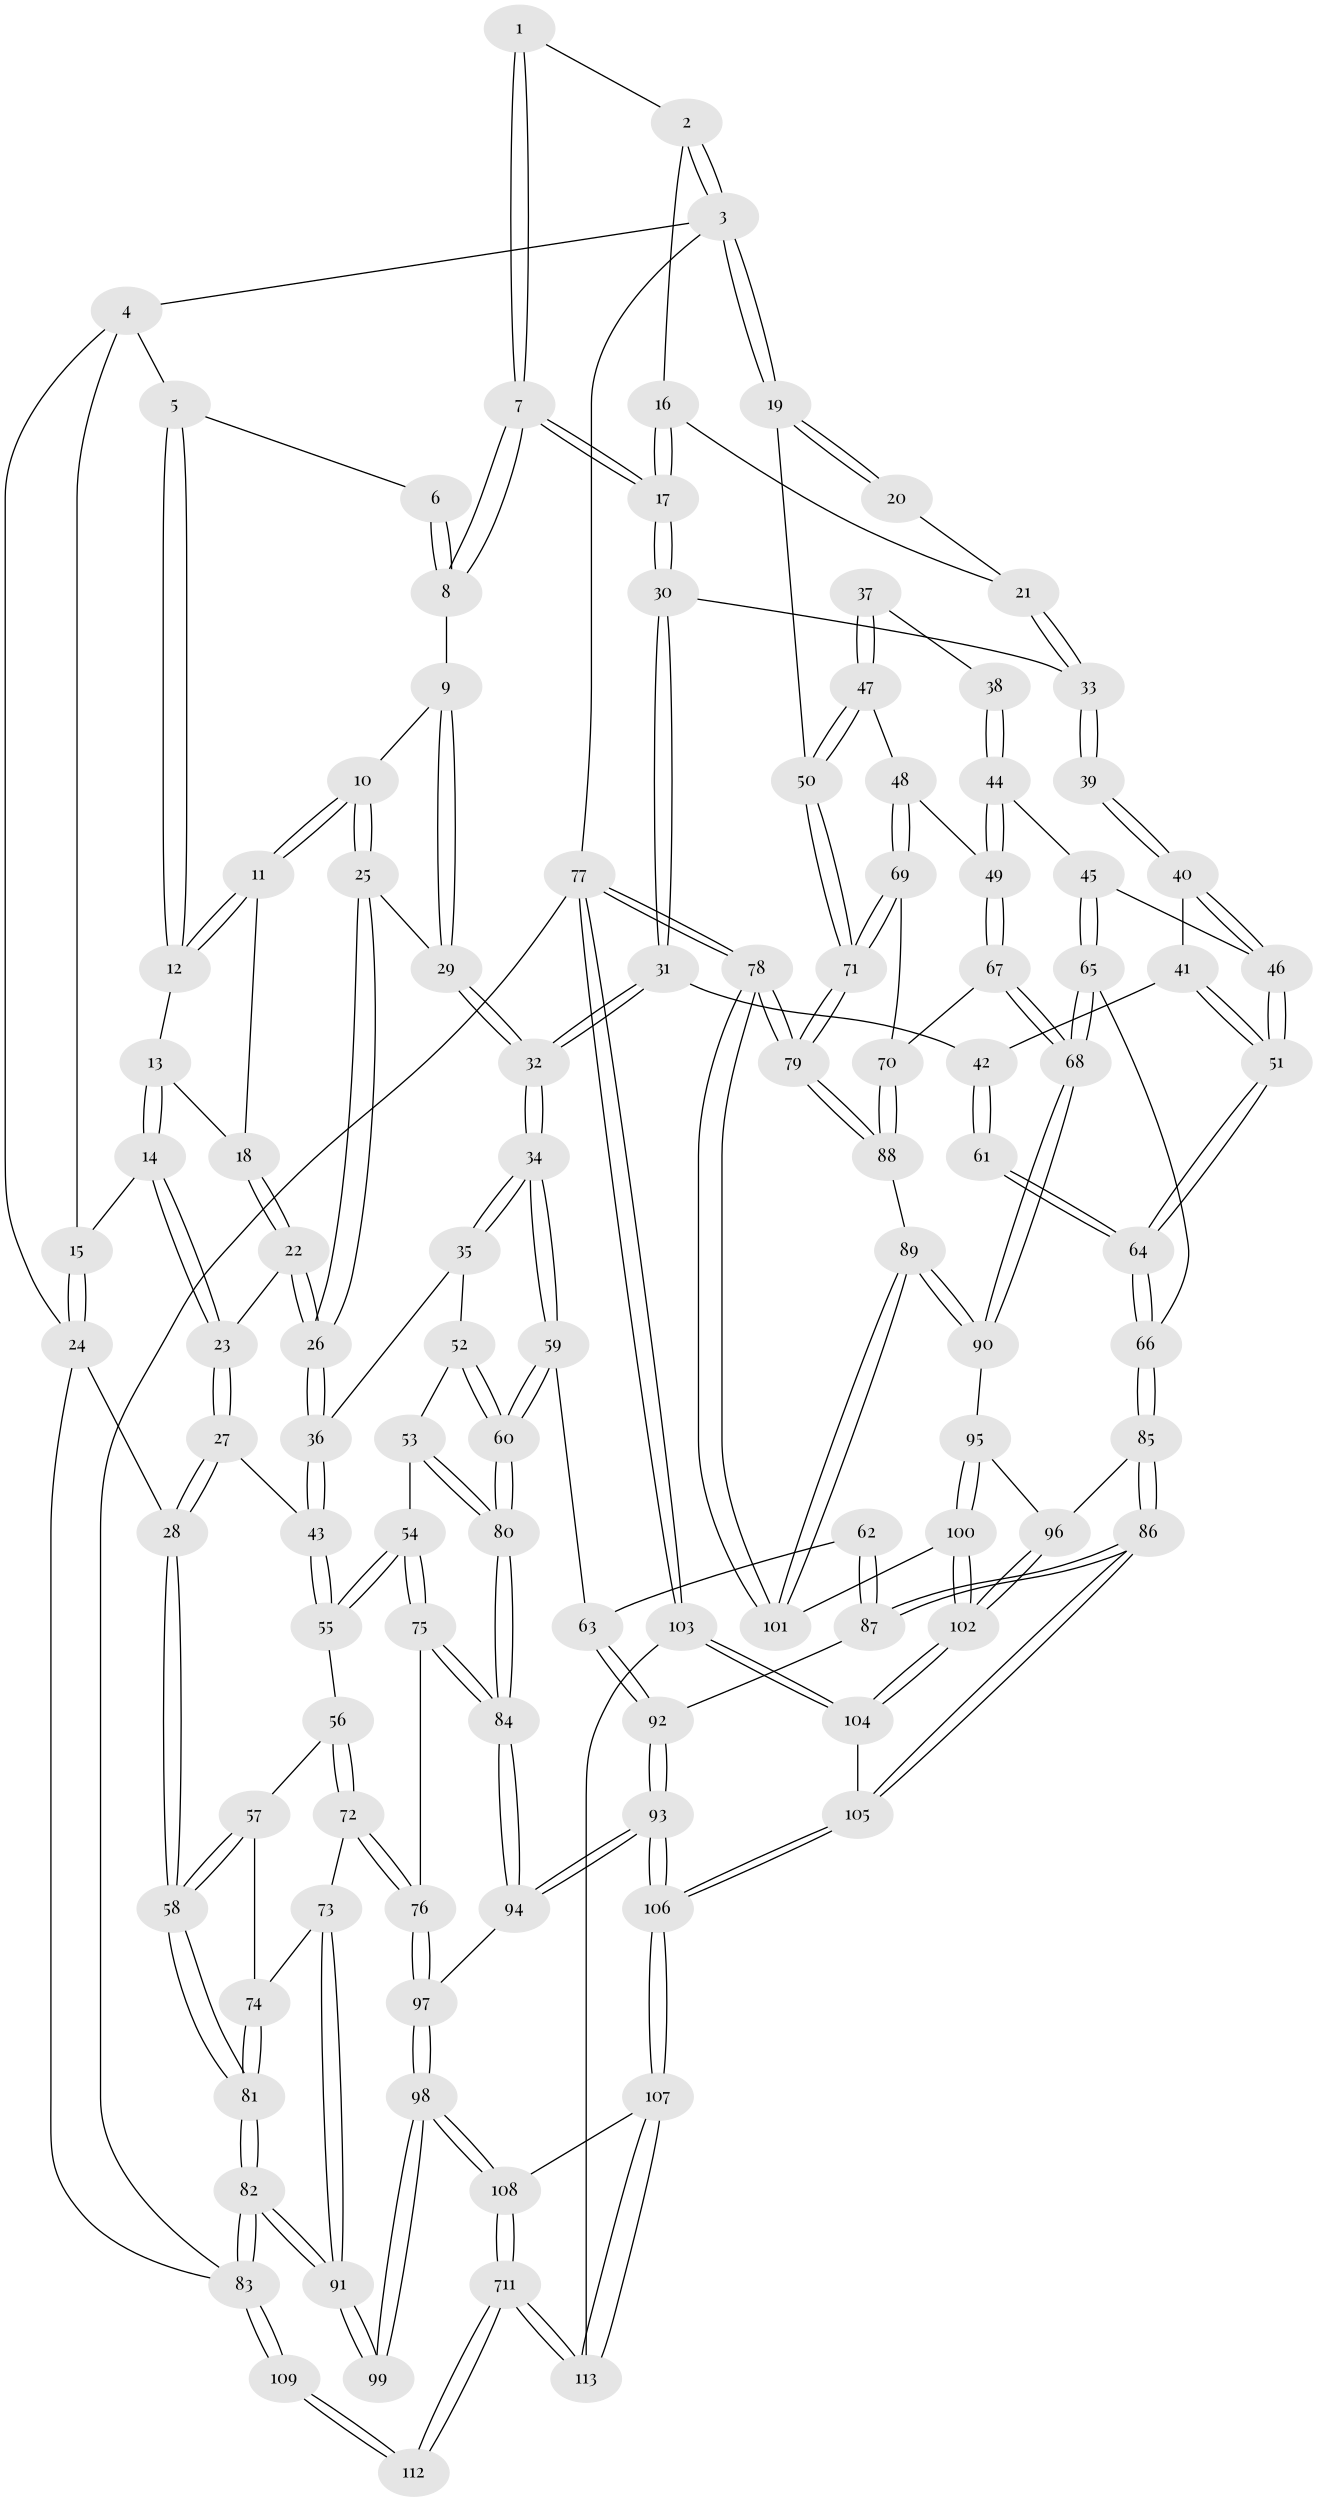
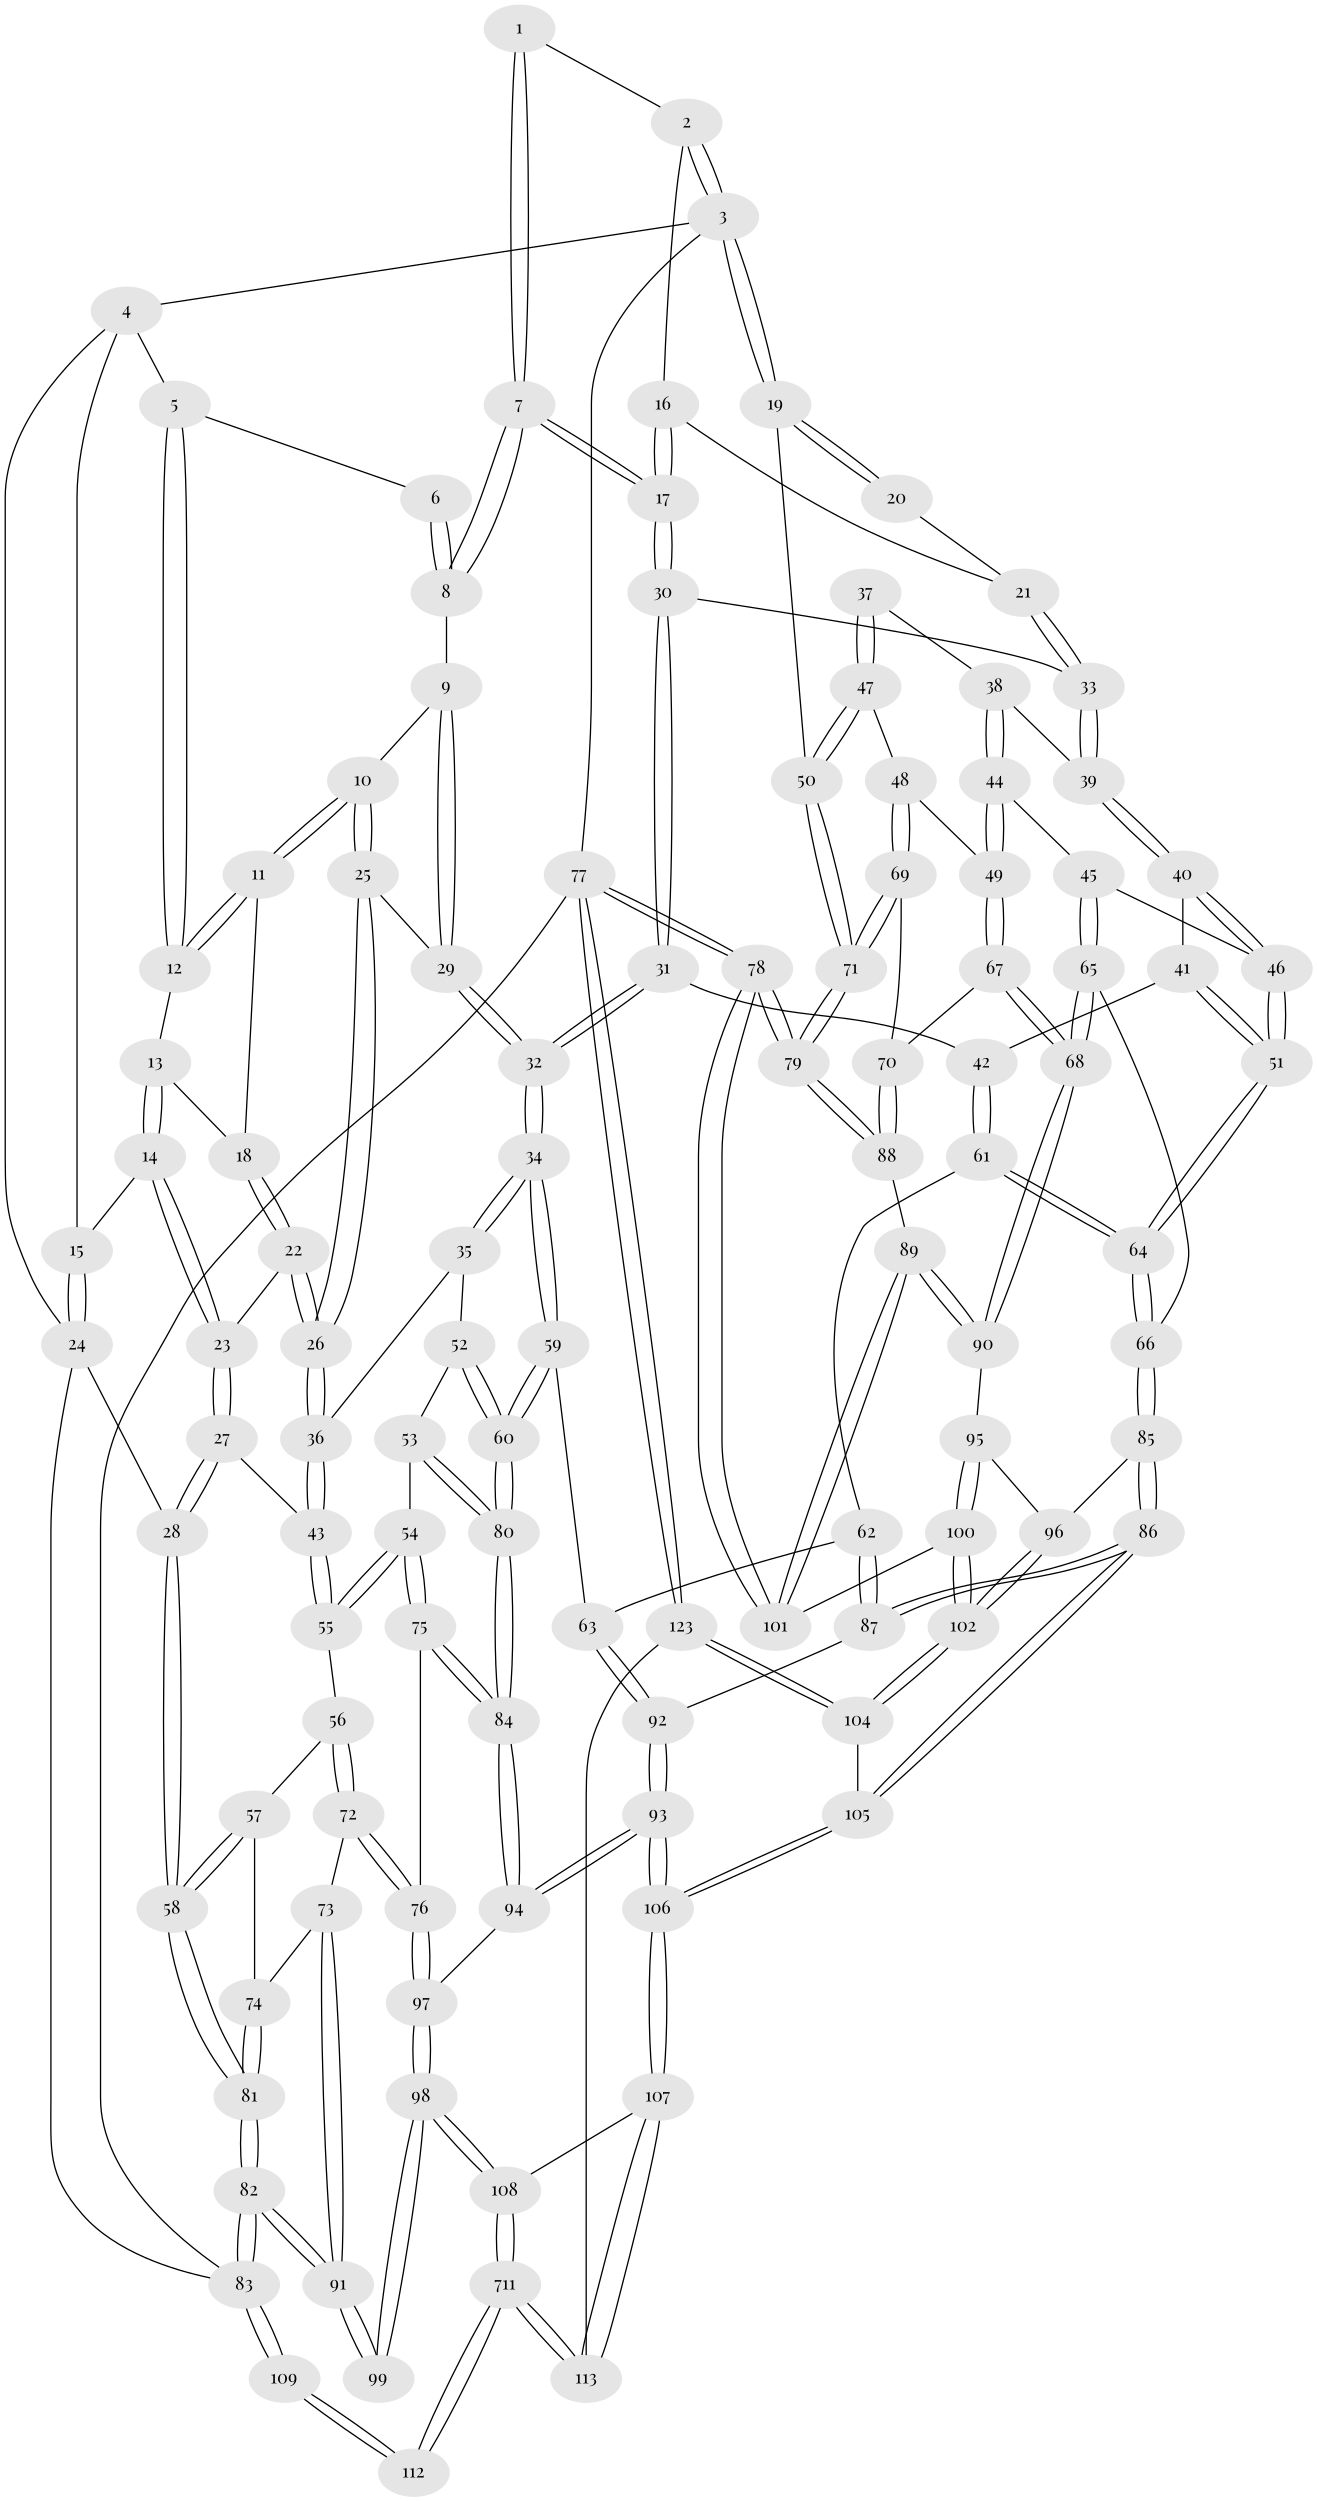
edge "38" -- "39": added
edge "61" -- "62": added
node "103": label "103" -> "123"
